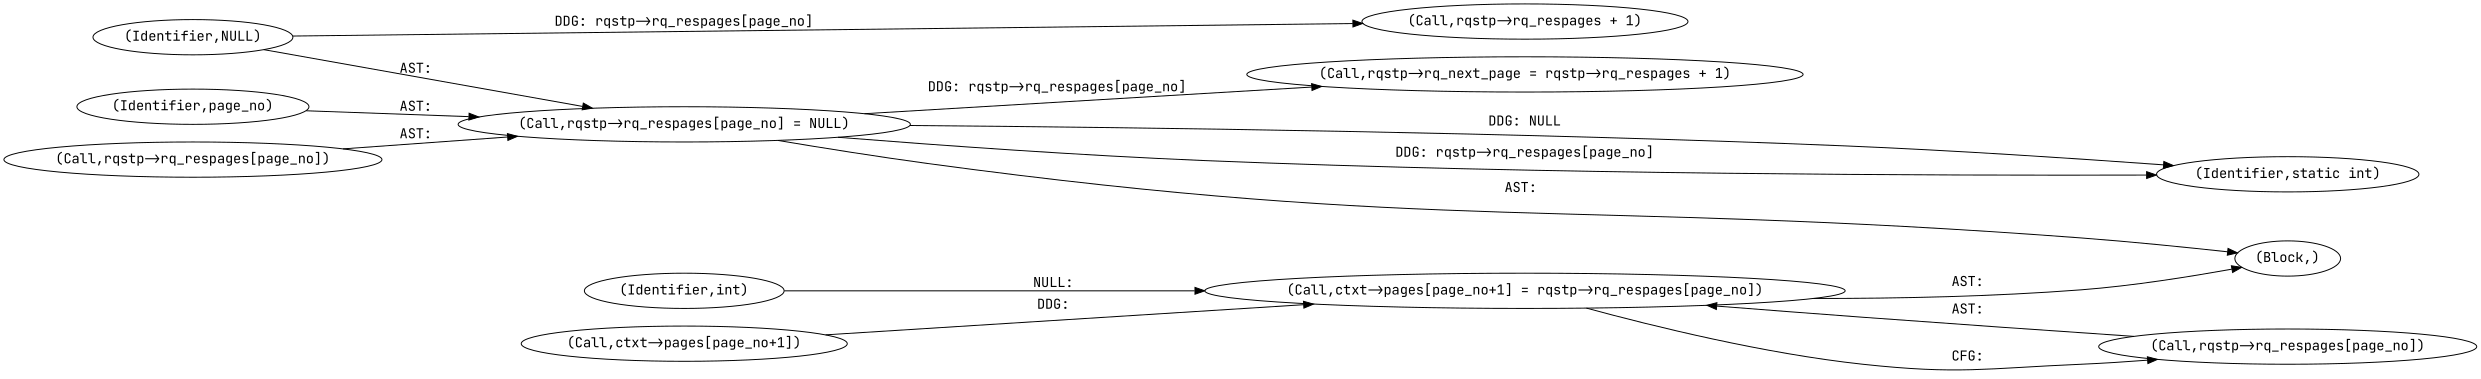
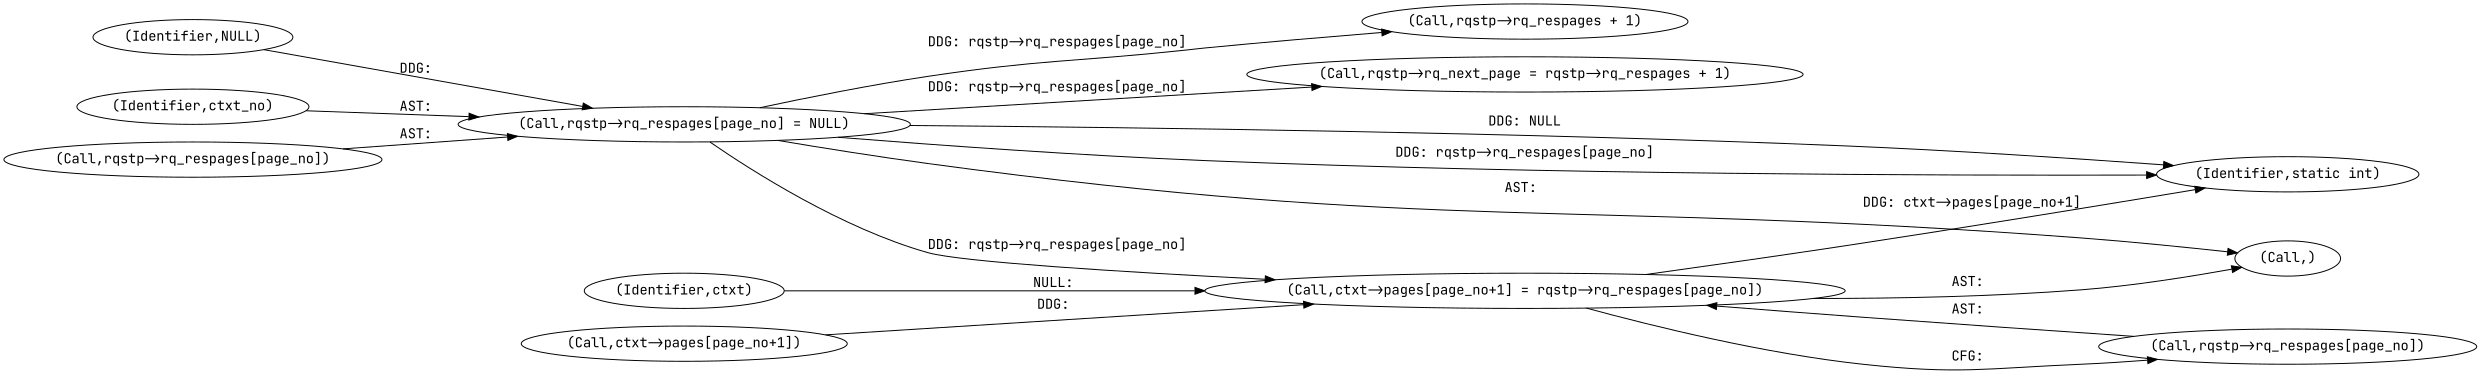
edge "(Identifier,NULL)" -> "(Call,rqstp->rq_respages + 1)": now "(Call,rqstp->rq_respages[page_no] = NULL)" -> "(Call,rqstp->rq_respages + 1)"
edge "(Identifier,NULL)" -> "(Call,rqstp->rq_respages[page_no] = NULL)": label "AST: " -> "DDG: "
node "(Identifier,page_no)": label "(Identifier,page_no)" -> "(Identifier,ctxt_no)"
edge "(Call,ctxt->pages[page_no+1] = rqstp->rq_respages[page_no])" -> "(Identifier,static int)": added, label "DDG: ctxt->pages[page_no+1]"
node "(Block,)": label "(Block,)" -> "(Call,)"
edge "(Call,rqstp->rq_respages[page_no] = NULL)" -> "(Call,ctxt->pages[page_no+1] = rqstp->rq_respages[page_no])": added, label "DDG: rqstp->rq_respages[page_no]"
node "(Identifier,int)": label "(Identifier,int)" -> "(Identifier,ctxt)"
